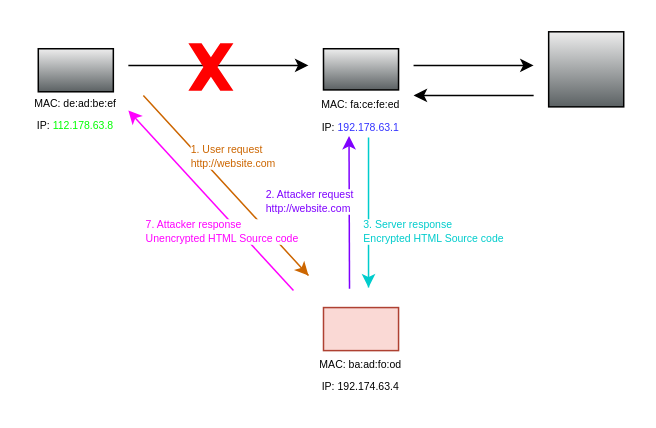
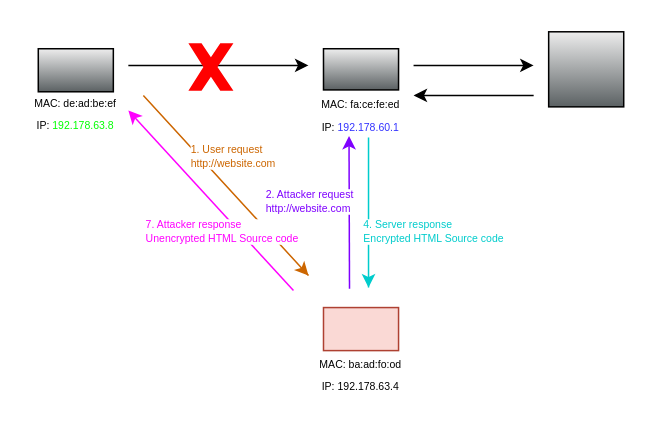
node "MAC: de:ad:be:ef IP: 112.178.63.8": label "MAC: de:ad:be:ef IP: 112.178.63.8" -> "MAC: de:ad:be:ef IP: 192.178.63.8"
node "MAC: fa:ce:fe:ed IP: 192.178.63.1": label "MAC: fa:ce:fe:ed IP: 192.178.63.1" -> "MAC: fa:ce:fe:ed IP: 192.178.60.1"
node "3. Server response Encrypted HTML Source code": label "3. Server response Encrypted HTML Source code" -> "4. Server response Encrypted HTML Source code"
node "MAC: ba:ad:fo:od IP: 192.174.63.4": label "MAC: ba:ad:fo:od IP: 192.174.63.4" -> "MAC: ba:ad:fo:od IP: 192.178.63.4"
